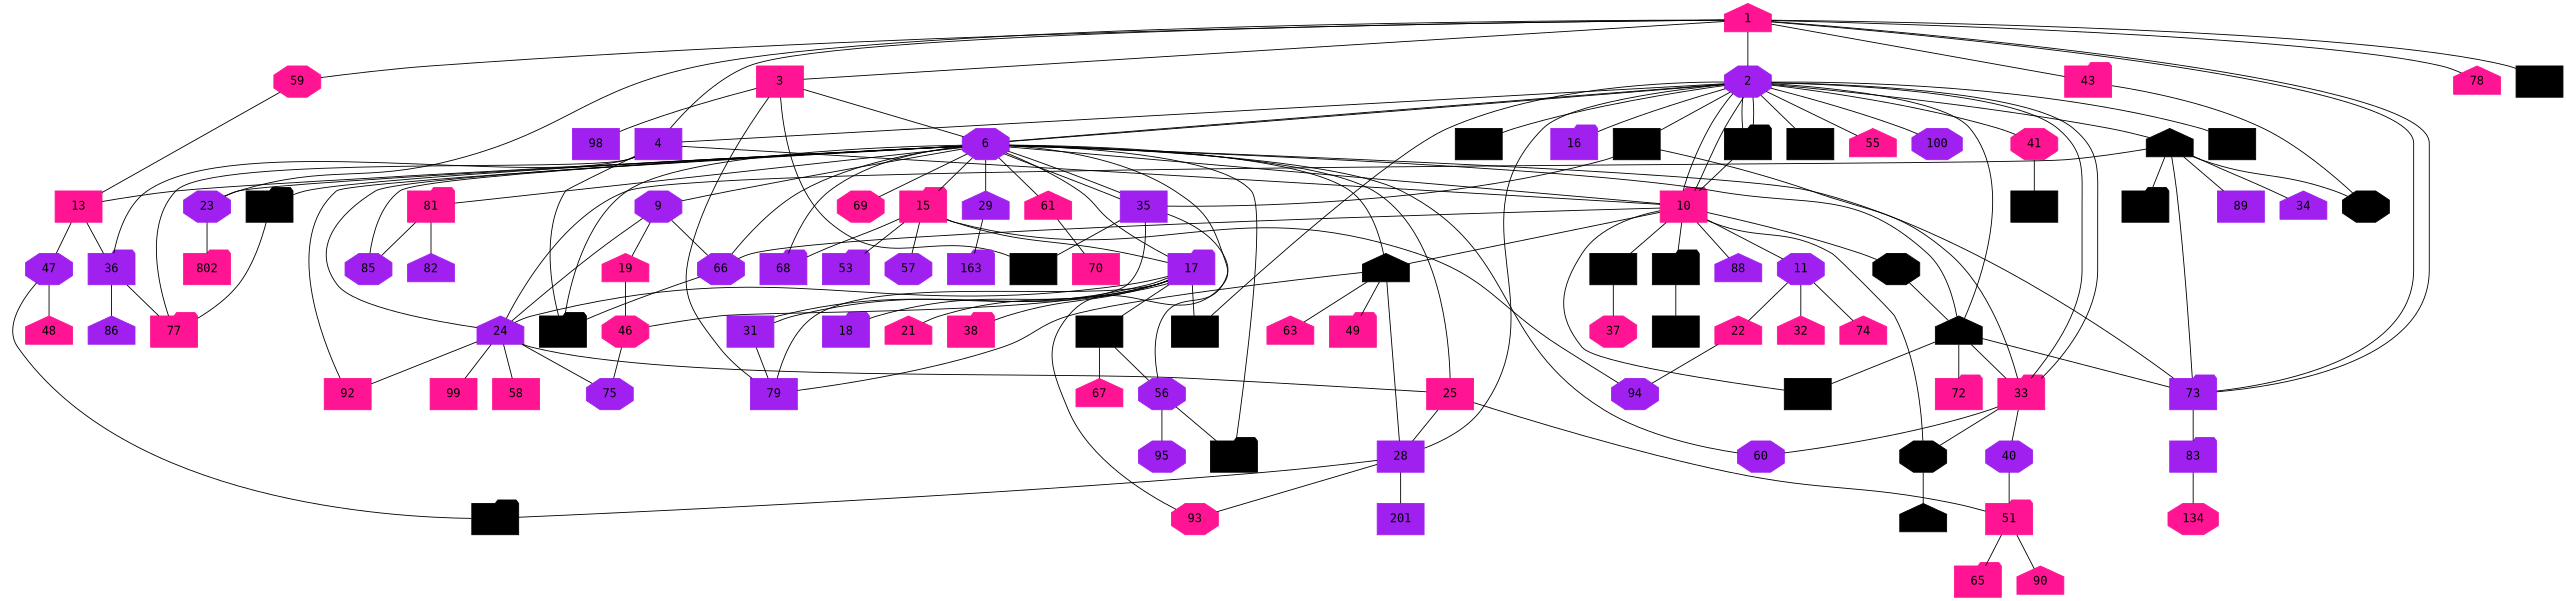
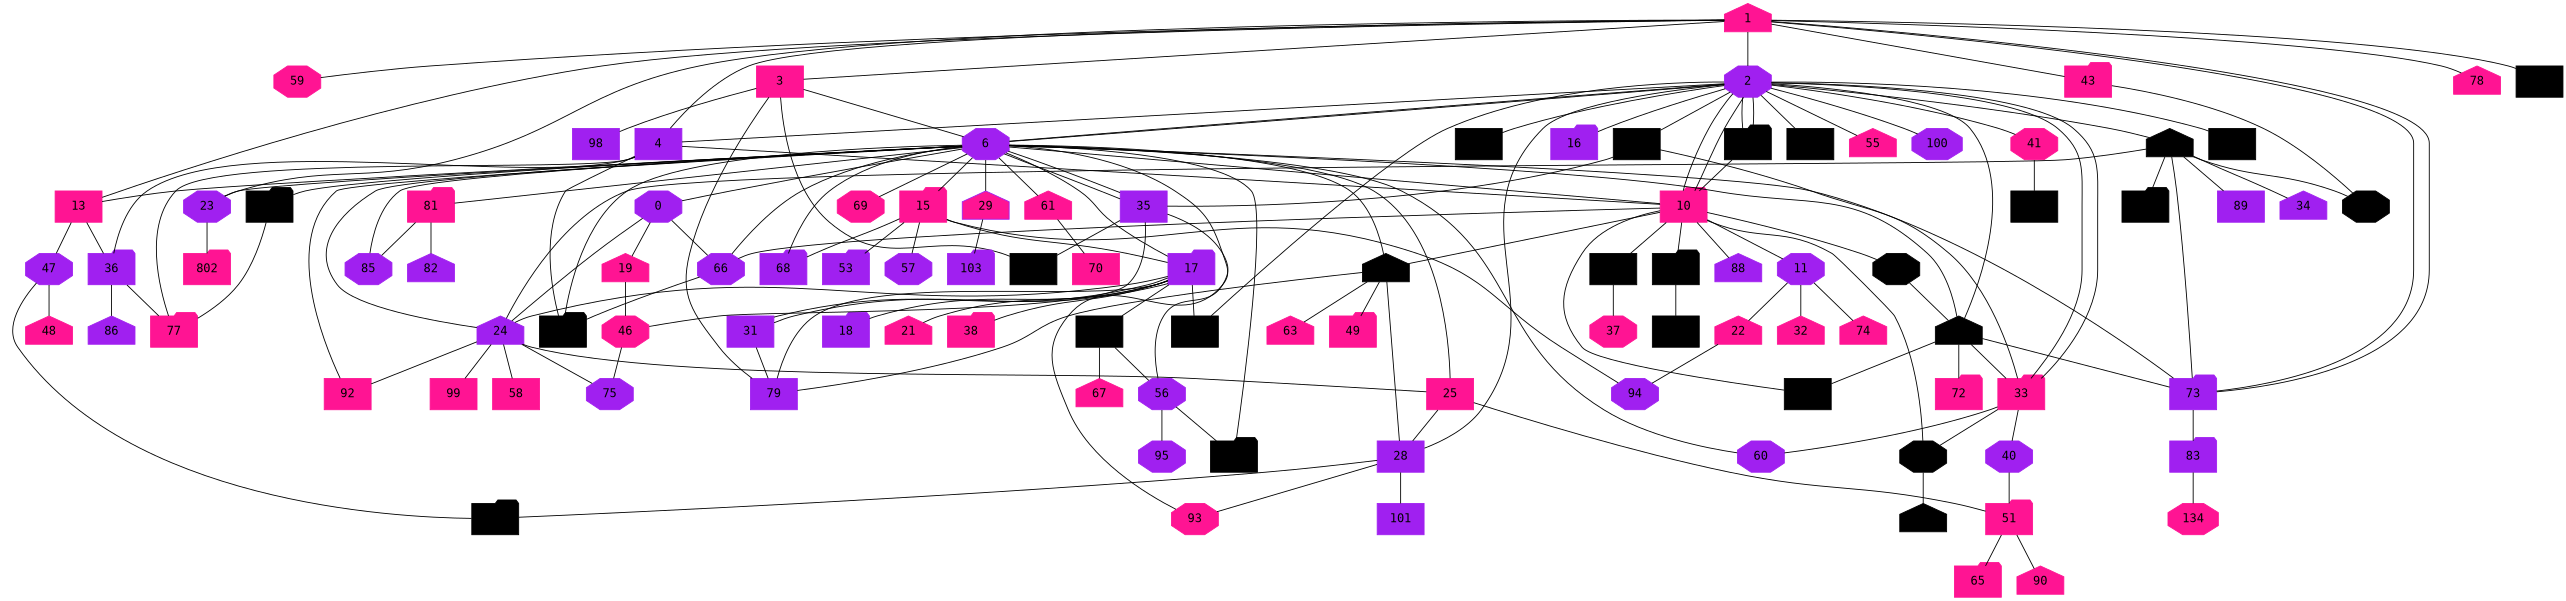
edge "59" -- "13": now "1" -- "13"
node "9": label "9" -> "0"
node "29": fillcolor purple -> deeppink
node "163": label "163" -> "103"
node "201": label "201" -> "101"
